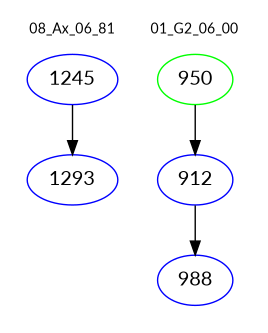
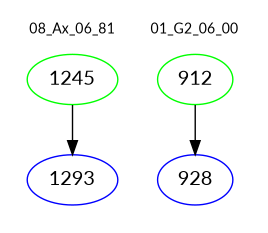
node "1245": color blue -> green
node "950": removed
node "912": color blue -> green
node "988": label "988" -> "928"
